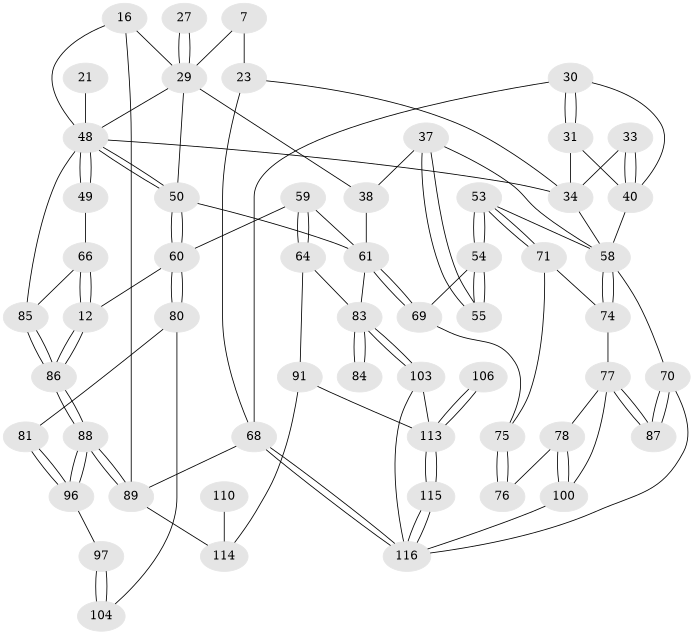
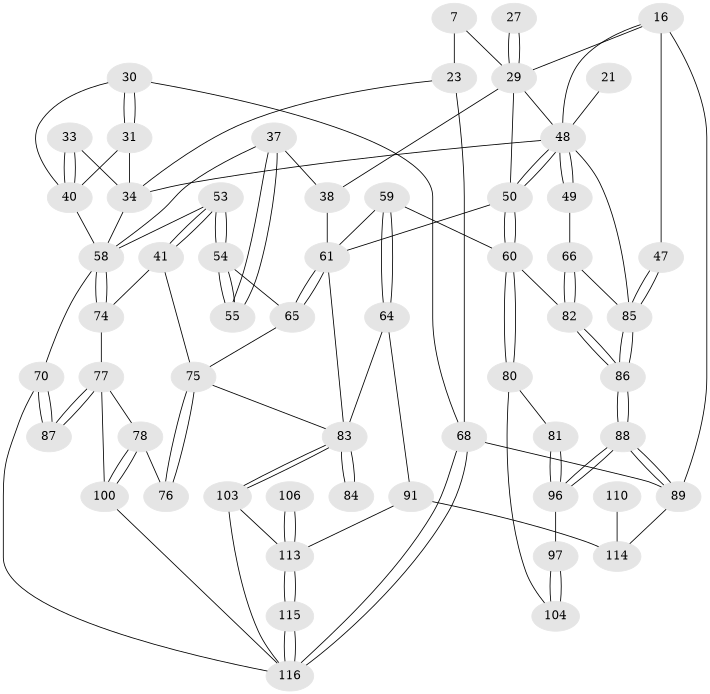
node "71": label "71" -> "41"
node "47": added
node "12": label "12" -> "82"
node "69": label "69" -> "65"
edge "75" -- "83": added
